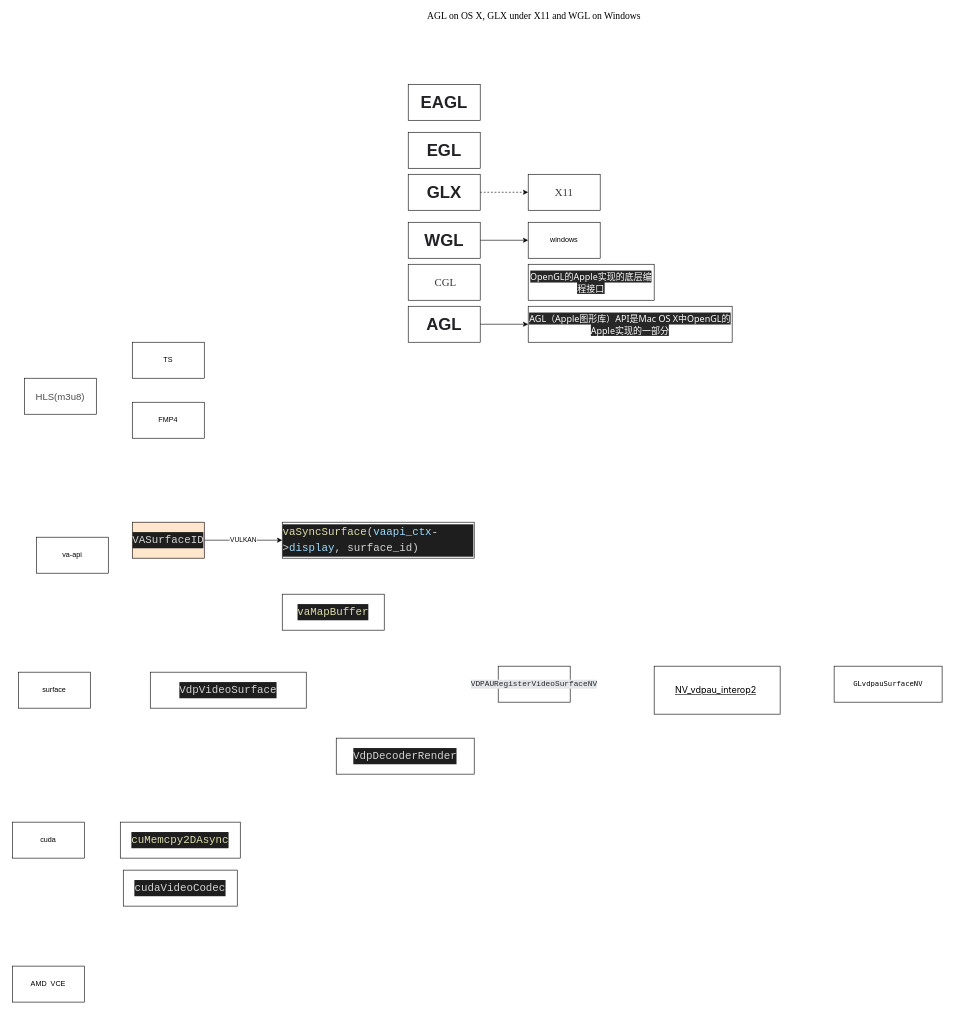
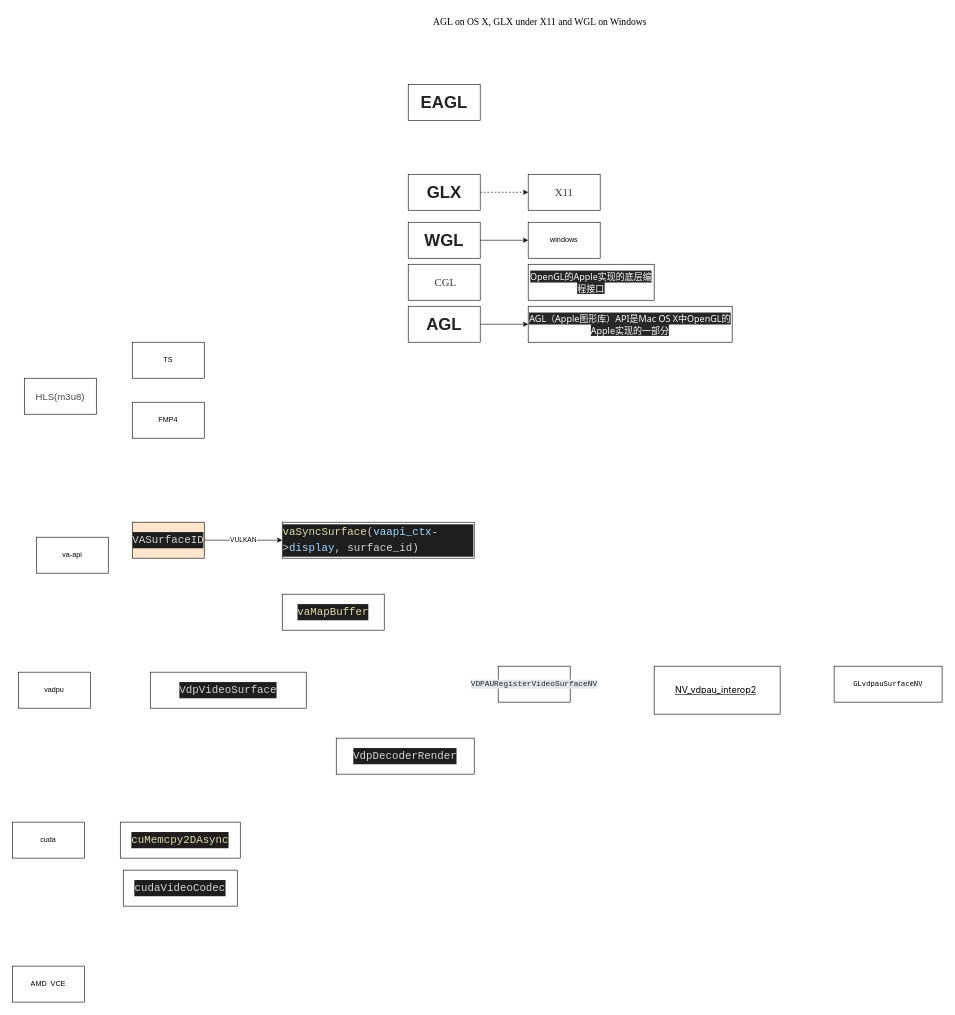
node "AGL on OS X, GLX under X11 and WGL on Windows": moved (549, 15) -> (555, 21)
node "EGL": removed
node "surface": label "surface" -> "vadpu"
